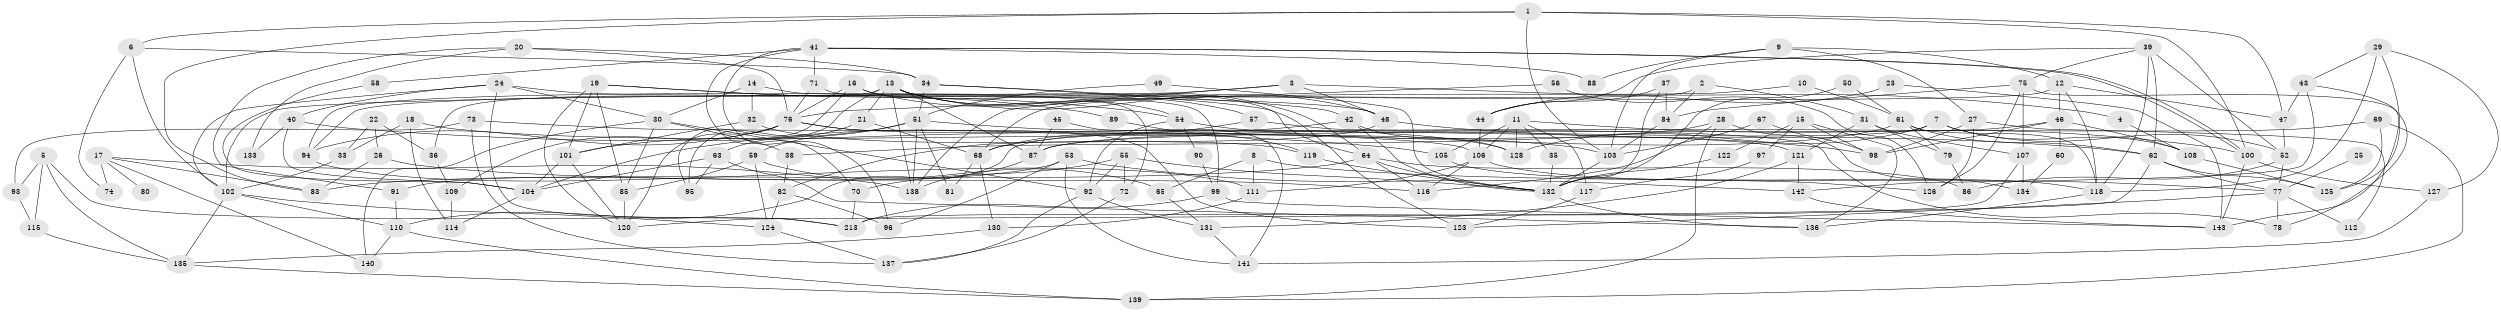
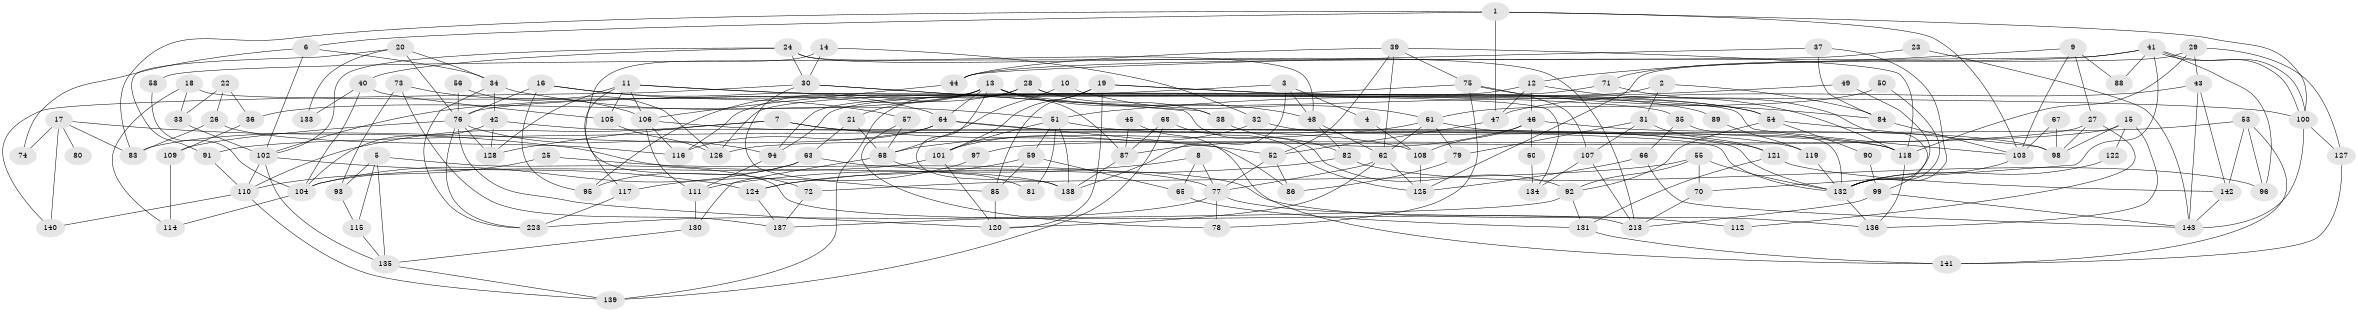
node "66": added
edge "25" -- "110": added
node "123": label "123" -> "223"
